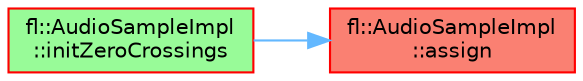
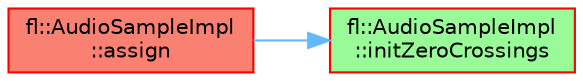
edge "fl::AudioSampleImpl ::initZeroCrossings" -> "fl::AudioSampleImpl ::assign": reversed
